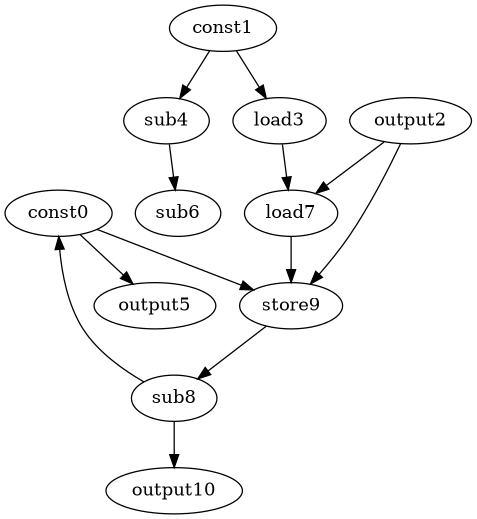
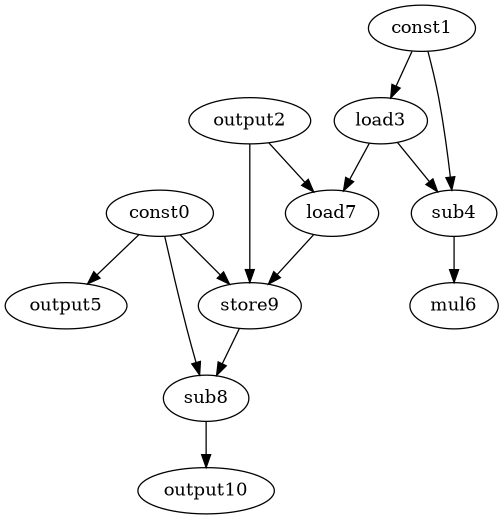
edge "load3" -> "sub4": added
node "sub6": label "sub6" -> "mul6"
edge "sub8" -> "const0": reversed
